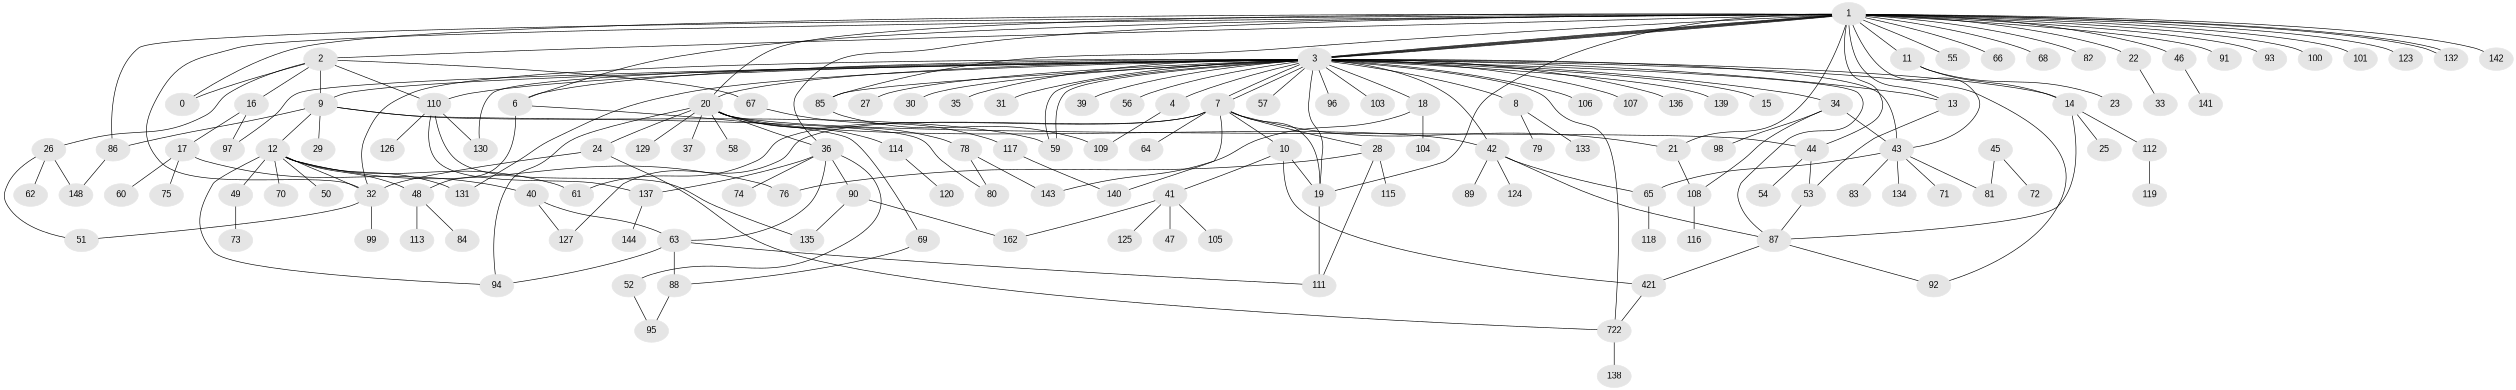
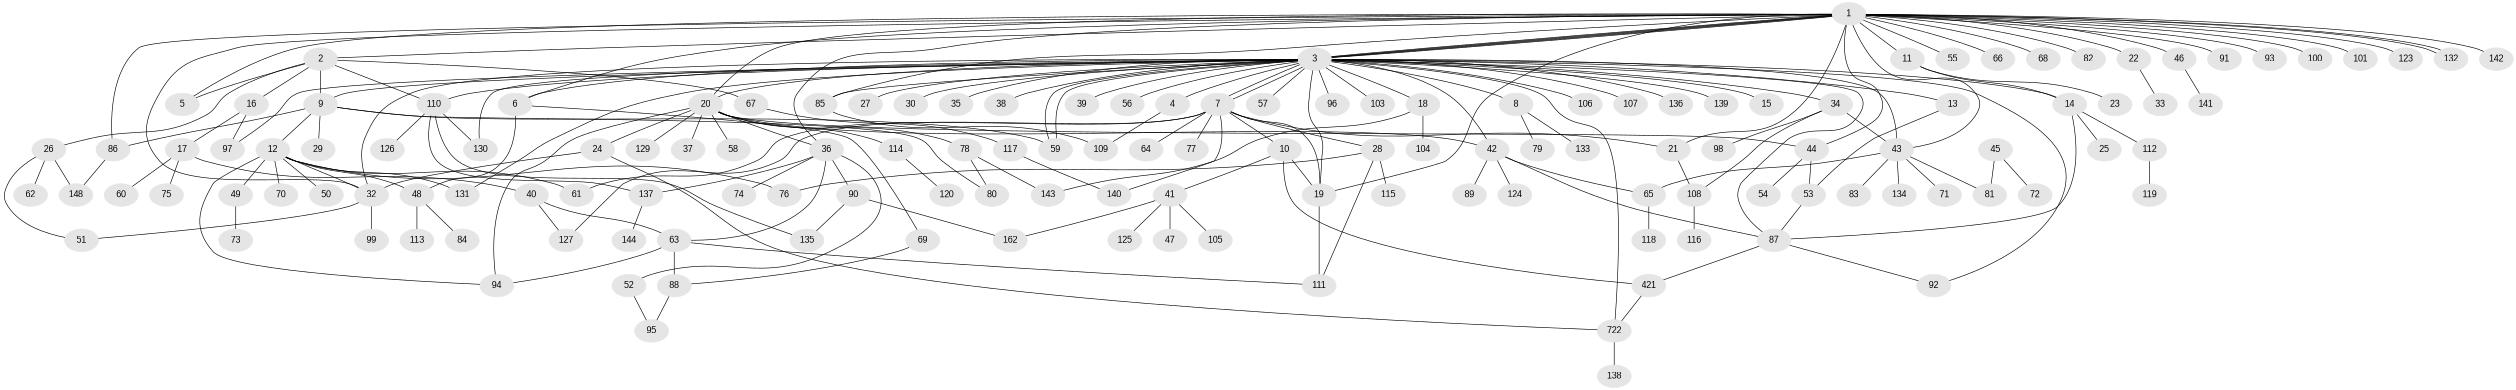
edge "1" -- "13": removed
node "0": label "0" -> "5"
node "31": label "31" -> "38"
node "77": added
